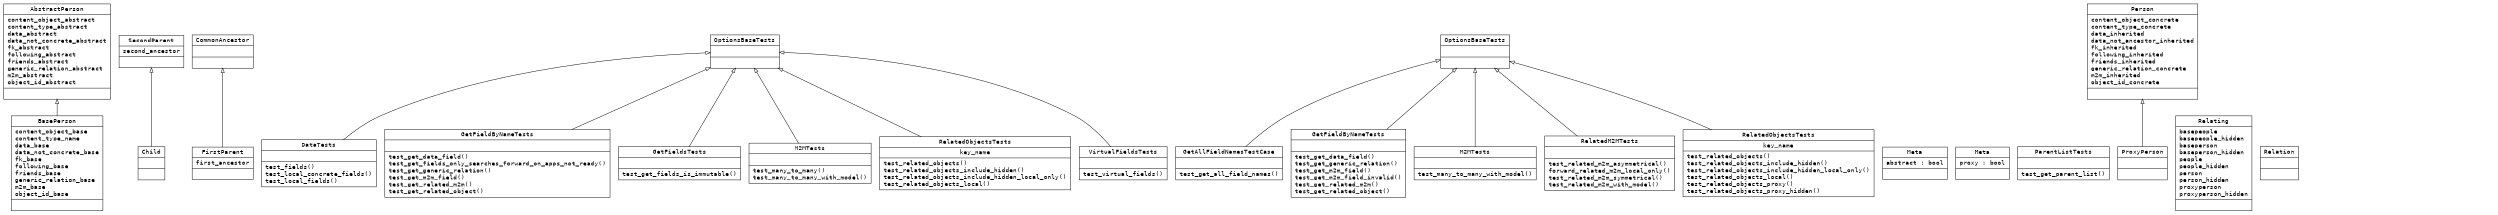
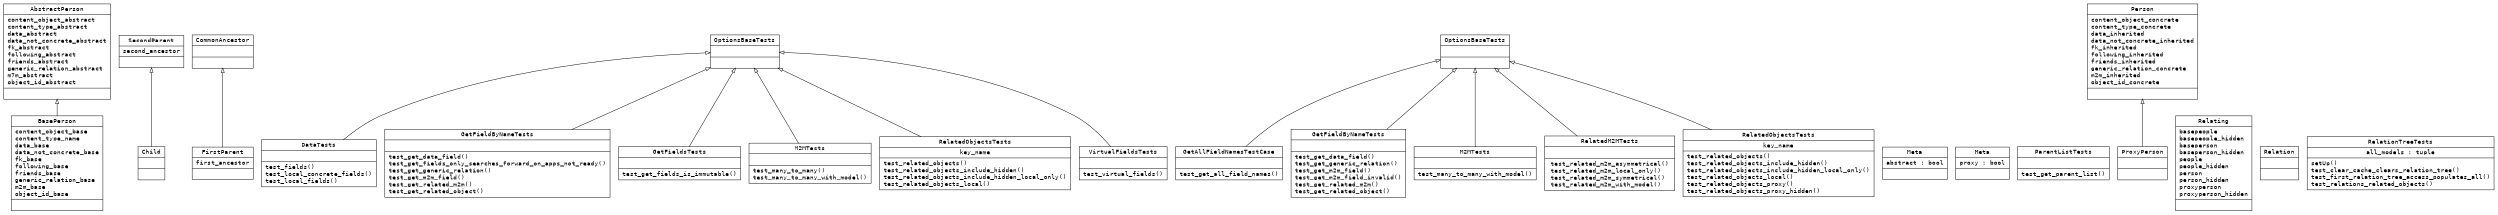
node "Person": text "data_not_ancestor_inherited" -> "data_not_concrete_inherited"
node "AbstractPerson": text "m2m_abstract" -> "m7m_abstract"
node "RelationTreeTests": added
node "RelatedM2MTests": text "forward_related_m2m_local_only()" -> "test_related_m2m_local_only()"
